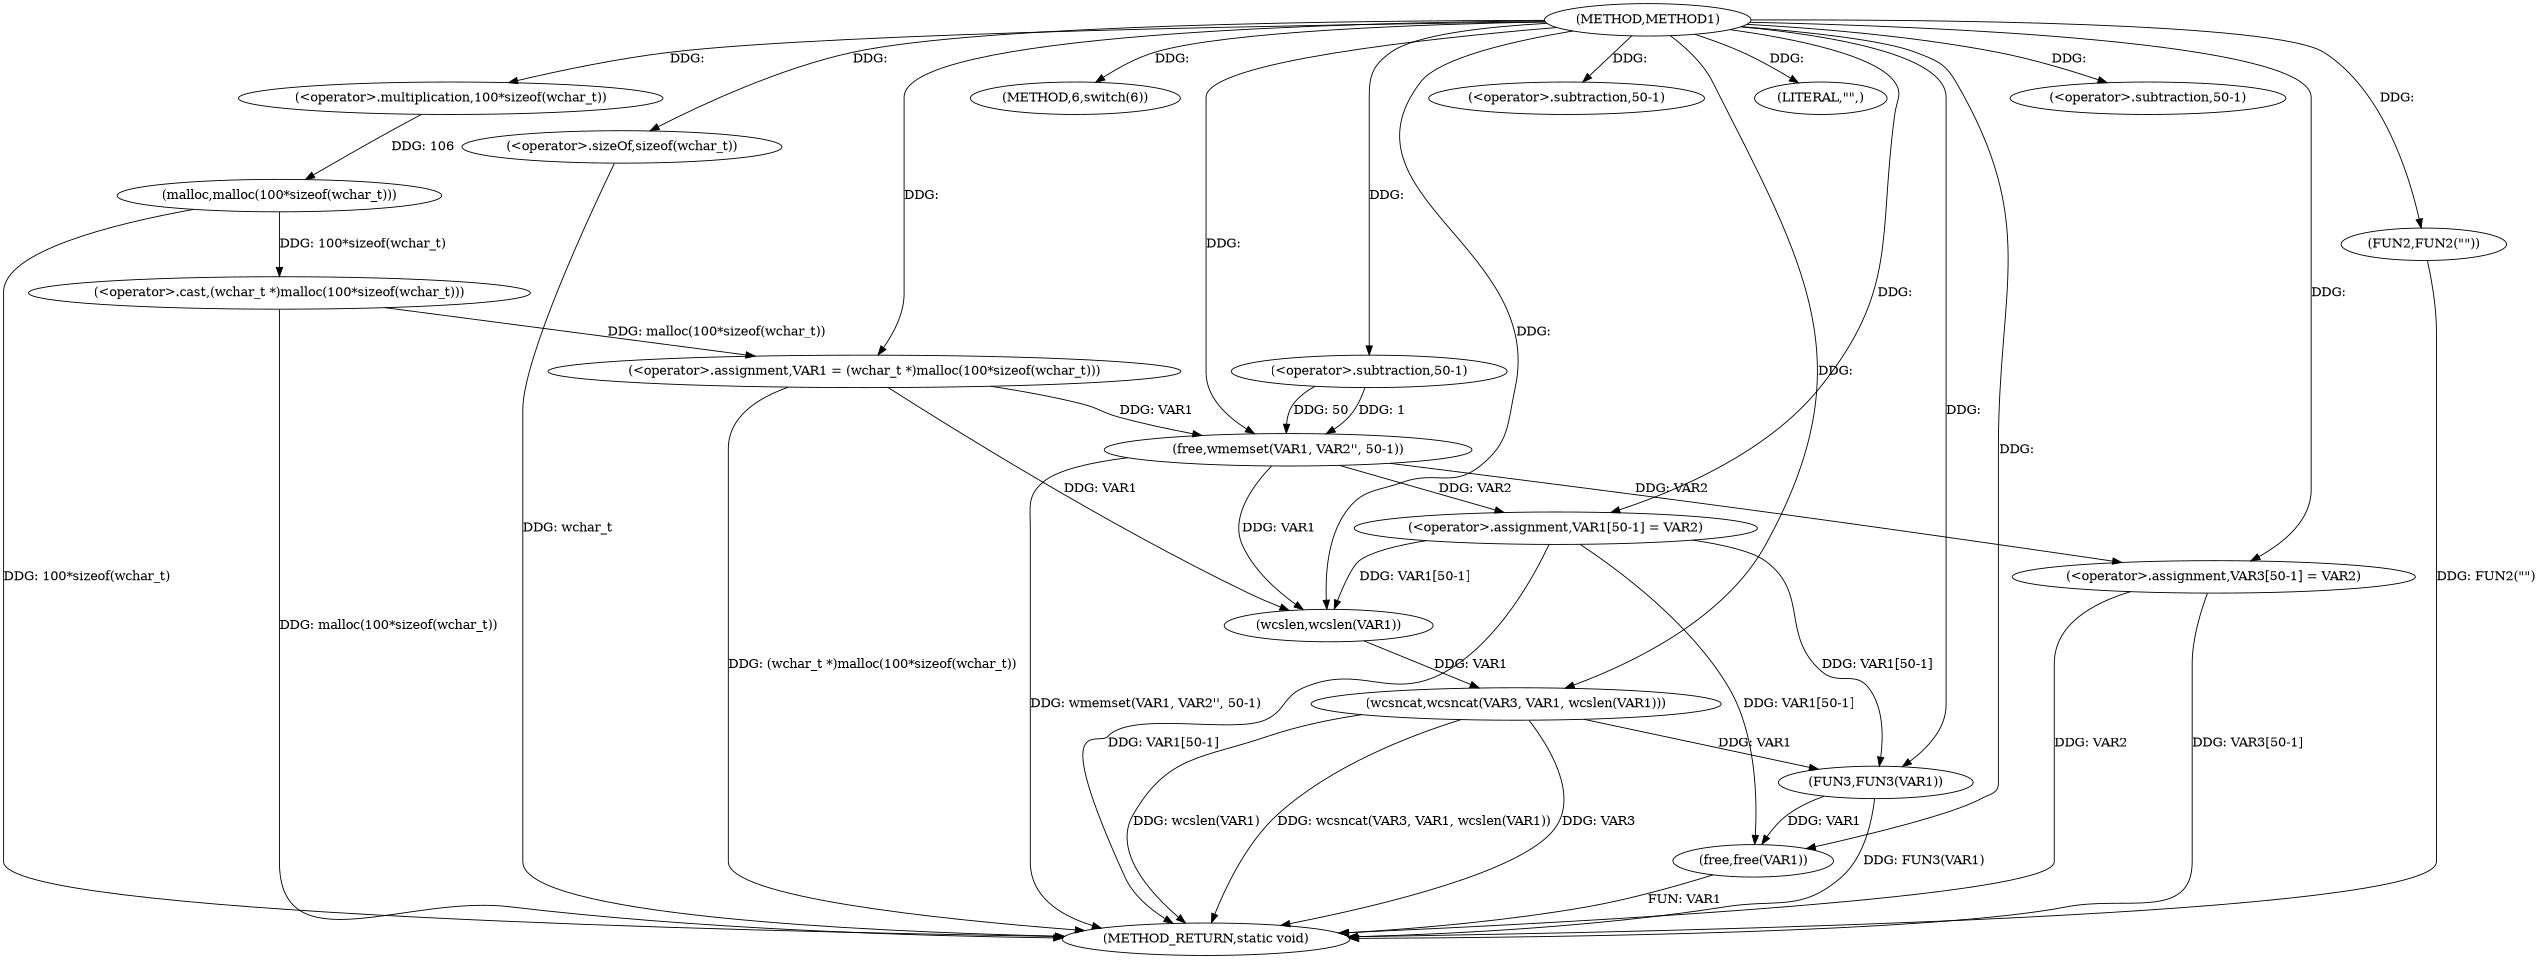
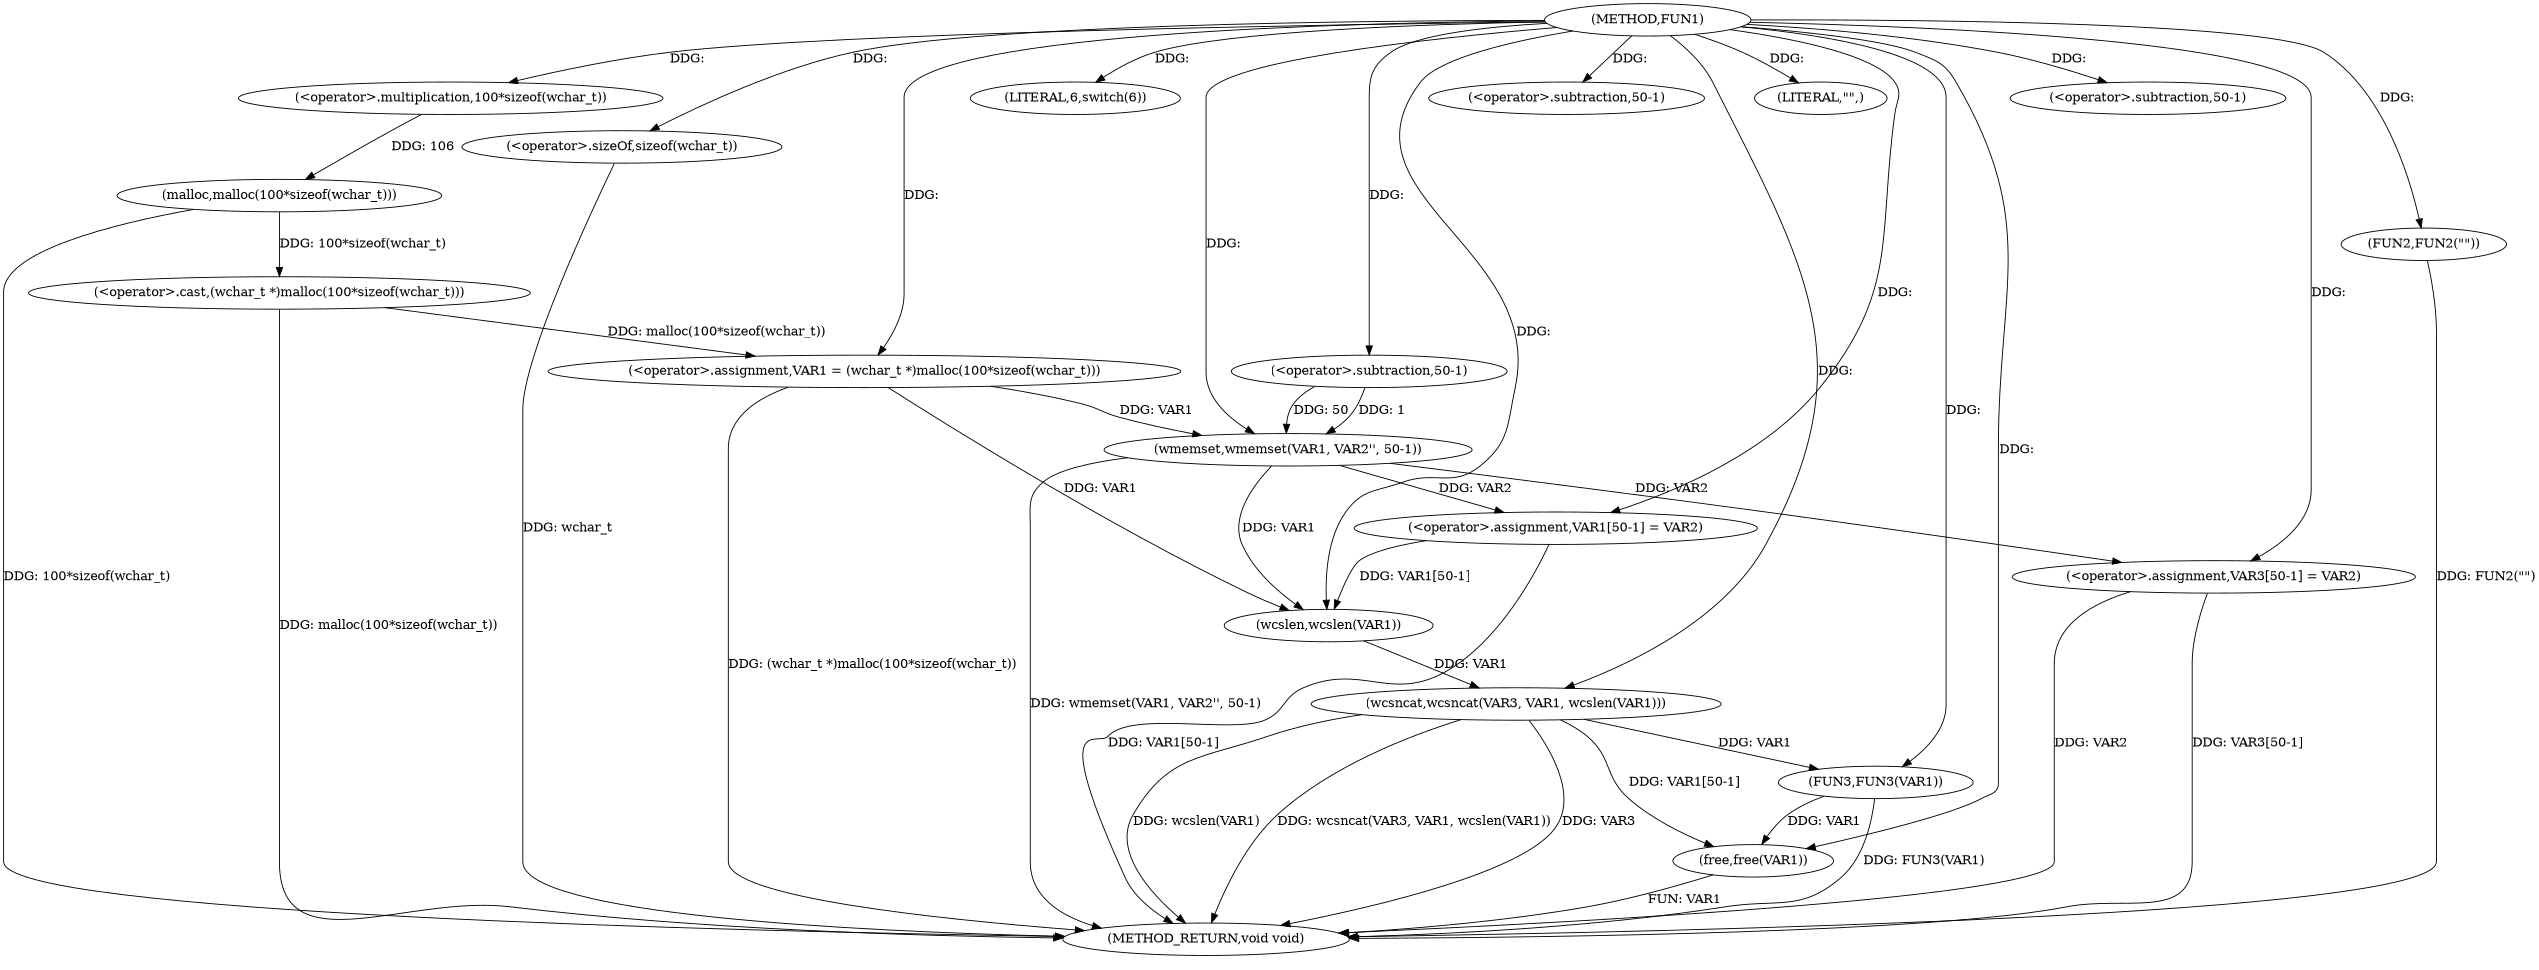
node "(METHOD,METHOD1)": label "(METHOD,METHOD1)" -> "(METHOD,FUN1)"
node "(METHOD,6,switch(6))": label "(METHOD,6,switch(6))" -> "(LITERAL,6,switch(6))"
node "(free,wmemset(VAR1, VAR2'', 50-1))": label "(free,wmemset(VAR1, VAR2'', 50-1))" -> "(wmemset,wmemset(VAR1, VAR2'', 50-1))"
edge "(<operator>.assignment,VAR1[50-1] = VAR2)" -> "(FUN3,FUN3(VAR1))": removed, label "DDG: VAR1[50-1]"
edge "(<operator>.assignment,VAR1[50-1] = VAR2)" -> "(free,free(VAR1))": now "(wcsncat,wcsncat(VAR3, VAR1, wcslen(VAR1)))" -> "(free,free(VAR1))"
node "(METHOD_RETURN,static void)": label "(METHOD_RETURN,static void)" -> "(METHOD_RETURN,void void)"
